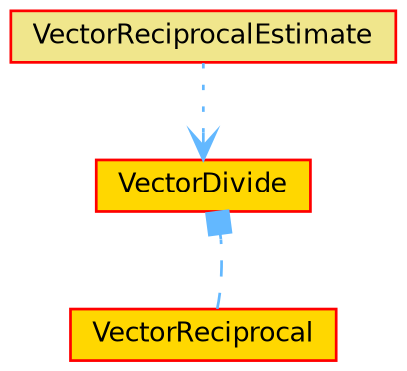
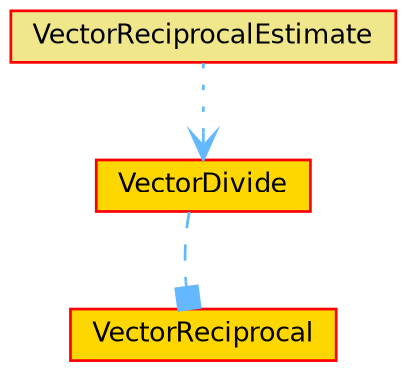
edge "VectorReciprocal" -> "VectorDivide": reversed
